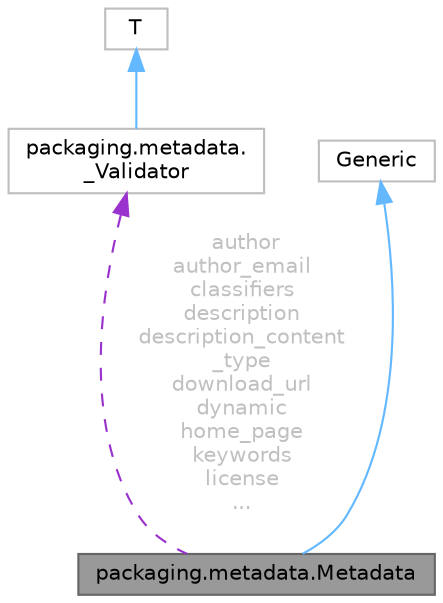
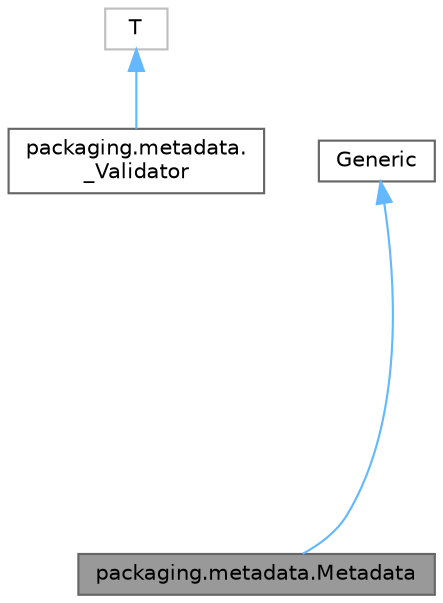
node "packaging.metadata. _Validator": color grey75 -> gray40
node "Generic": color grey75 -> gray40
edge "packaging.metadata.Metadata" -> "packaging.metadata. _Validator": removed, label "author author_email classifiers description description_content _type download_url dynamic home_page keywords license ..."
